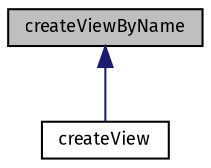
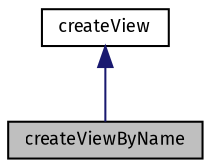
edge "createView" -> "createViewByName": reversed
